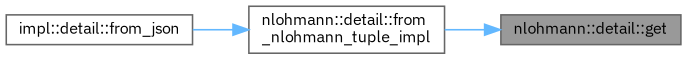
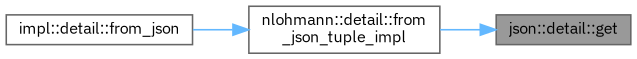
node "nlohmann::detail::from _nlohmann_tuple_impl": label "nlohmann::detail::from _nlohmann_tuple_impl" -> "nlohmann::detail::from _json_tuple_impl"
node "nlohmann::detail::get": label "nlohmann::detail::get" -> "json::detail::get"
